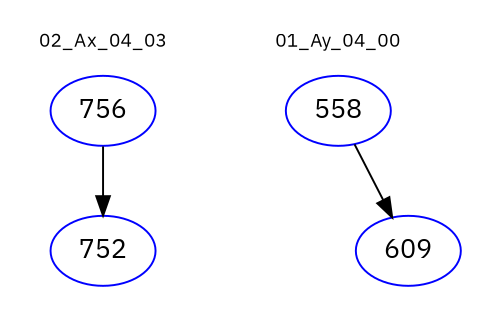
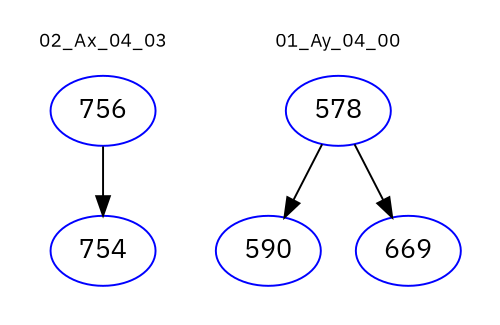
node "558": label "558" -> "578"
node "752": label "752" -> "754"
node "590": added
node "609": label "609" -> "669"
